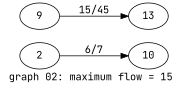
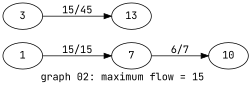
node "9": label "9" -> "3"
node "1": added
node "2": label "2" -> "7"
